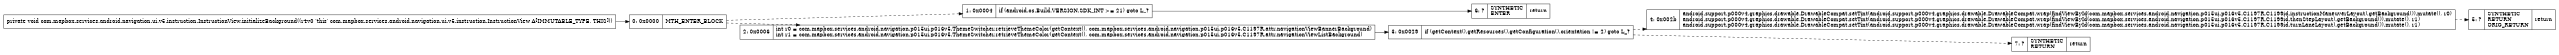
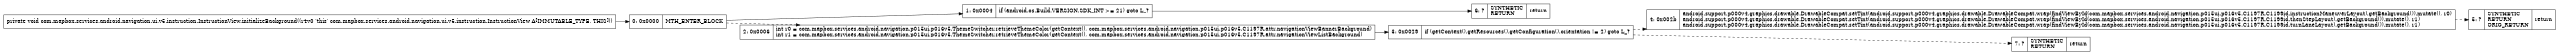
node "6: ?": text "ENTER" -> "RETURN"
edge "0: 0x0000" -> "1: 0x0004": style dashed -> solid
